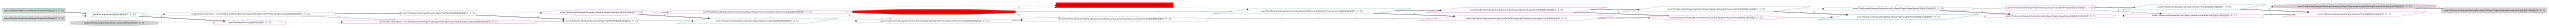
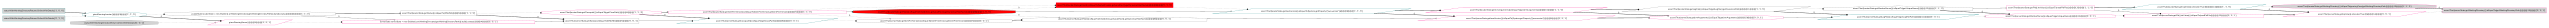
node "givenRunningServer()@@@3@@@['0', '0', '1']": shape house -> parallelogram
